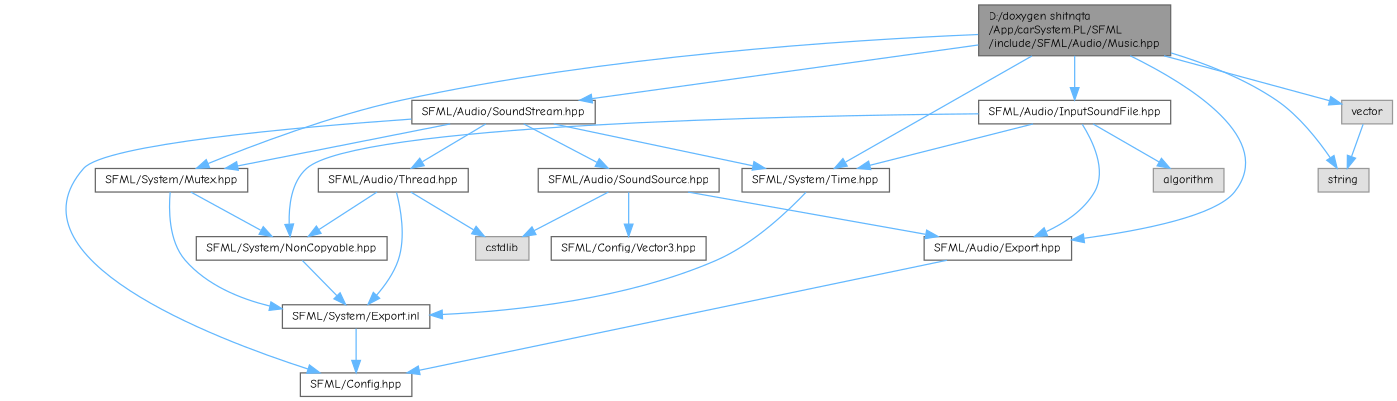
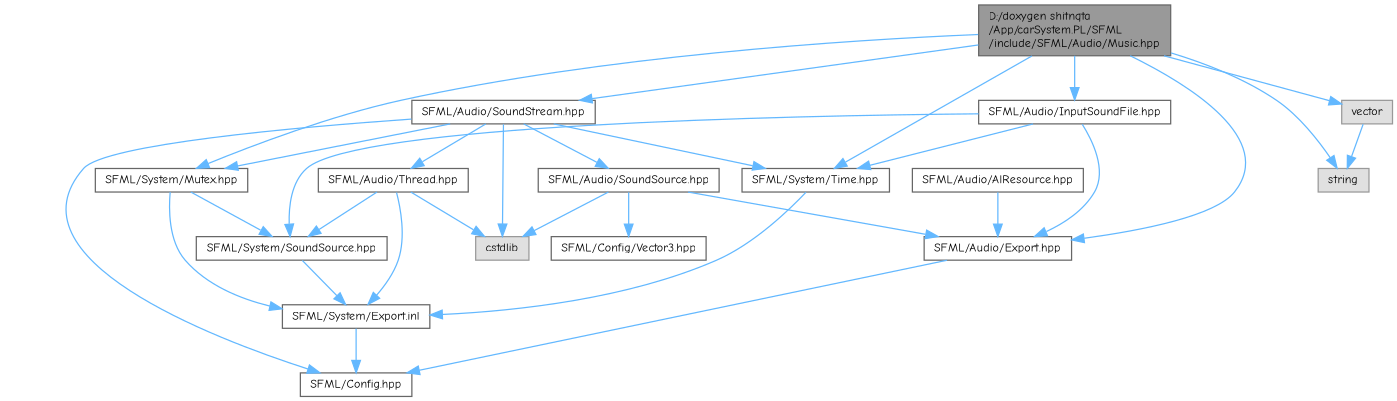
edge "SFML/Audio/SoundStream.hpp" -> "cstdlib": added
node "SFML/Audio/AlResource.hpp": added
node "algorithm": removed
node "SFML/System/NonCopyable.hpp": label "SFML/System/NonCopyable.hpp" -> "SFML/System/SoundSource.hpp"
